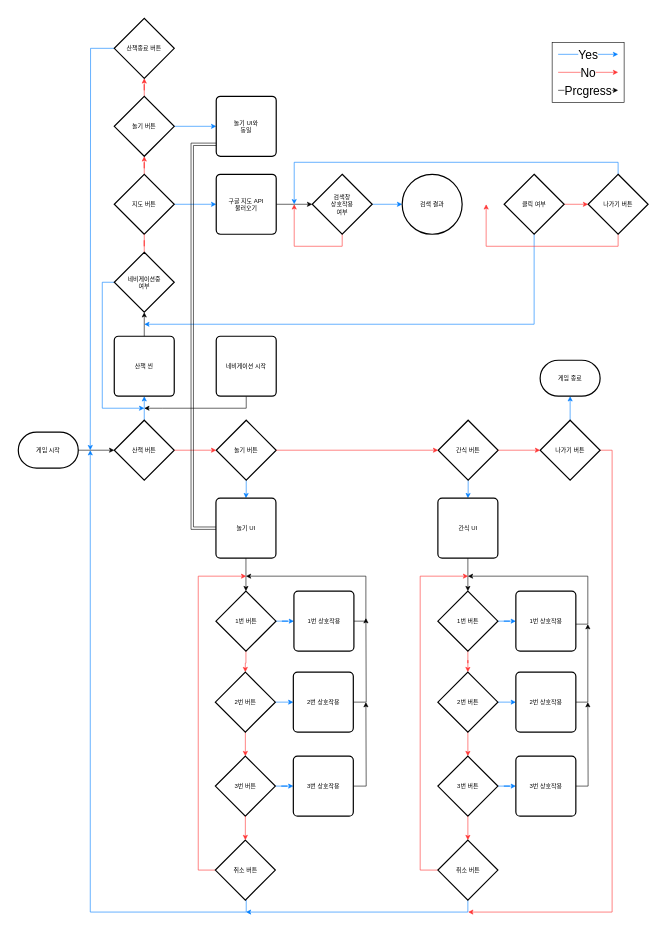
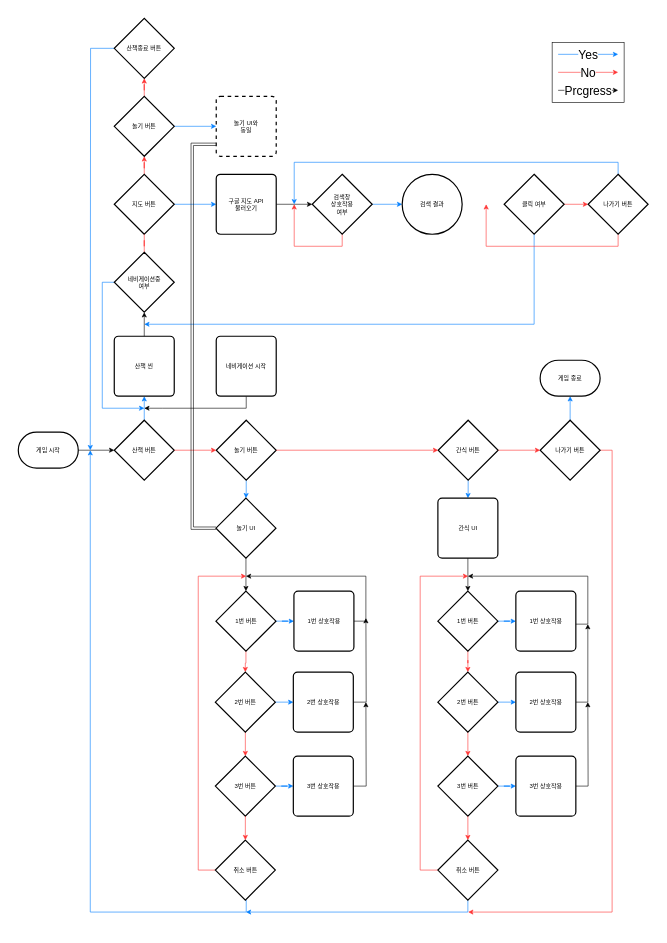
node "놀기 UI와 동일": style solid -> dashed
node "놀기 UI": shape rounded rectangle -> diamond
